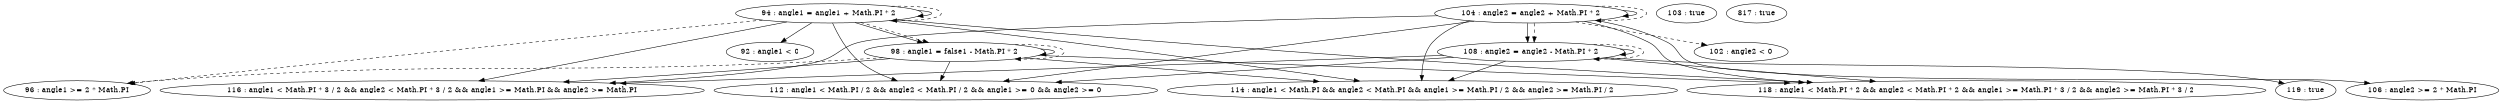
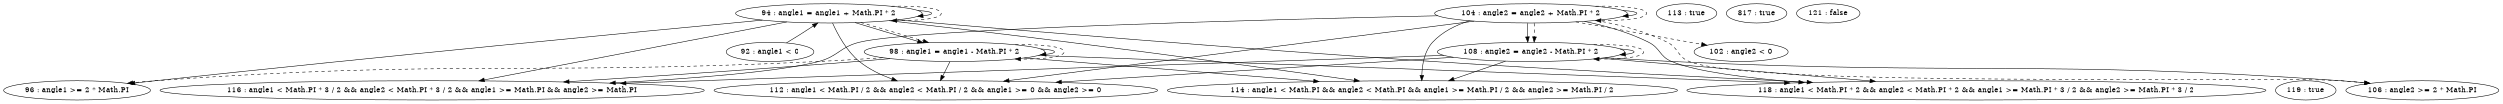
node "103 : true": label "103 : true" -> "113 : true"
node "121 : false": added
edge "94 : angle1 = angle1 + Math.PI * 2" -> "92 : angle1 < 0": reversed
edge "94 : angle1 = angle1 + Math.PI * 2" -> "96 : angle1 >= 2 * Math.PI": style dashed -> solid
node "98 : angle1 = false1 - Math.PI * 2": label "98 : angle1 = false1 - Math.PI * 2" -> "98 : angle1 = angle1 - Math.PI * 2"
edge "108 : angle2 = angle2 - Math.PI * 2" -> "119 : true": now "108 : angle2 = angle2 - Math.PI * 2" -> "106 : angle2 >= 2 * Math.PI"
edge "104 : angle2 = angle2 + Math.PI * 2" -> "106 : angle2 >= 2 * Math.PI": style solid -> dashed
